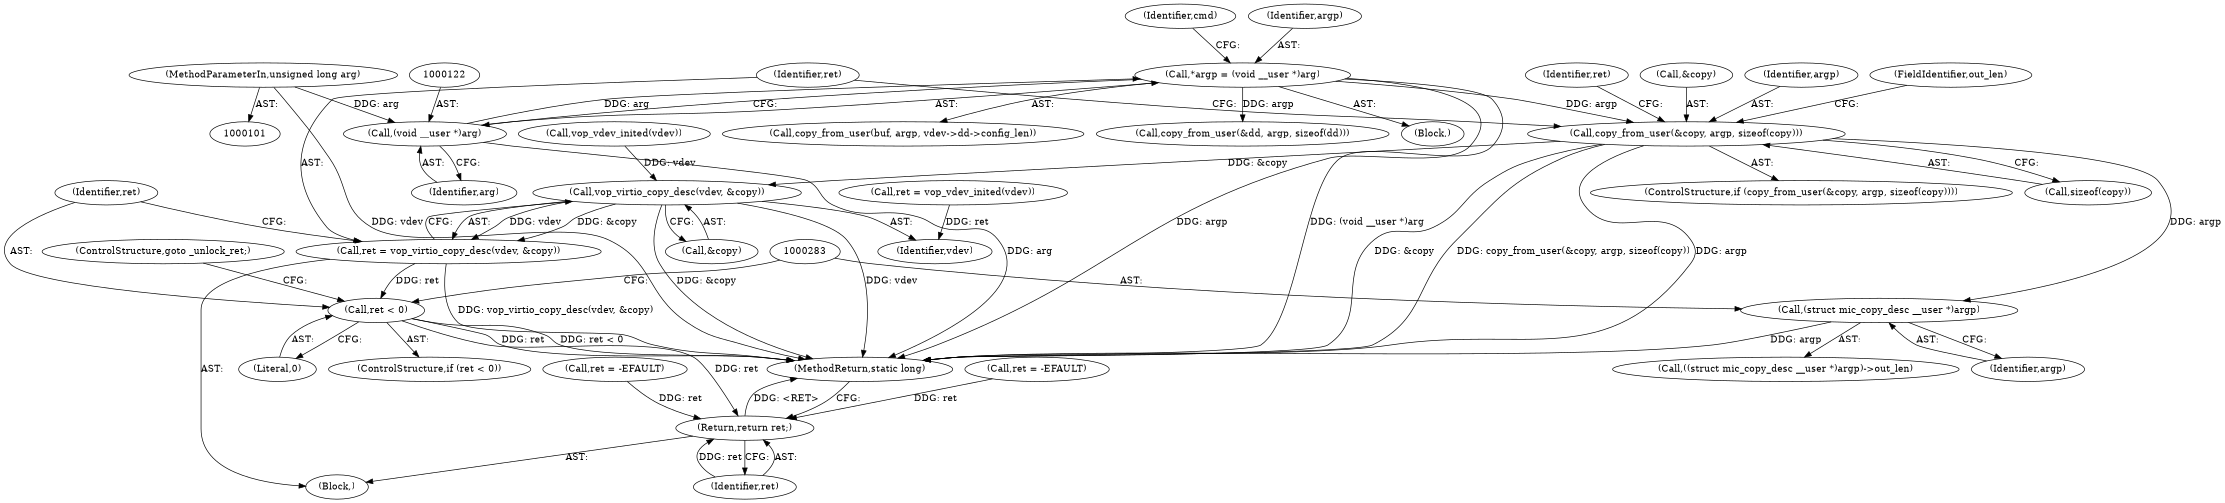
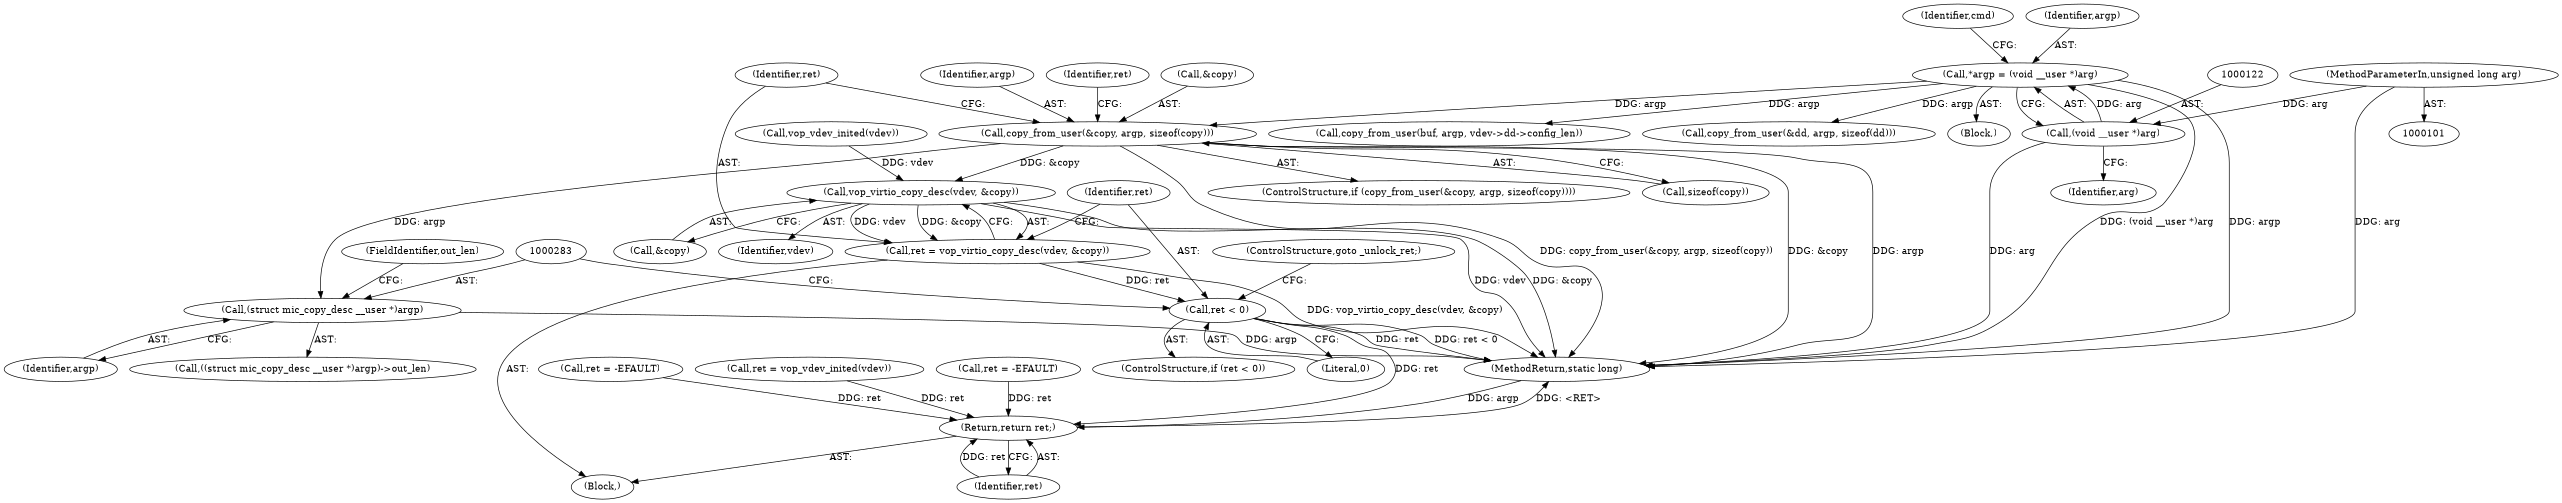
edge "(FieldIdentifier,out_len)" -> "(Call,copy_from_user(&copy, argp, sizeof(copy)))": now "(FieldIdentifier,out_len)" -> "(Call,(struct mic_copy_desc __user *)argp)"
edge "(Call,*argp = (void __user *)arg)" -> "(Call,copy_from_user(buf, argp, vdev->dd->config_len))": label "AST: " -> "DDG: argp"
edge "(Identifier,arg)" -> "(Call,(void __user *)arg)": removed, label "AST:"
edge "(Call,ret = vop_vdev_inited(vdev))" -> "(Identifier,vdev)": now "(Call,ret = vop_vdev_inited(vdev))" -> "(Return,return ret;)"
edge "(MethodParameterIn,unsigned long arg)" -> "(MethodReturn,static long)": label "DDG: vdev" -> "DDG: arg"
edge "(MethodReturn,static long)" -> "(Return,return ret;)": label "CFG: " -> "DDG: argp"
